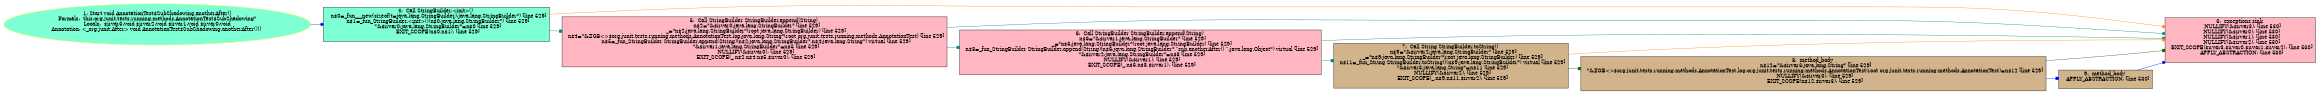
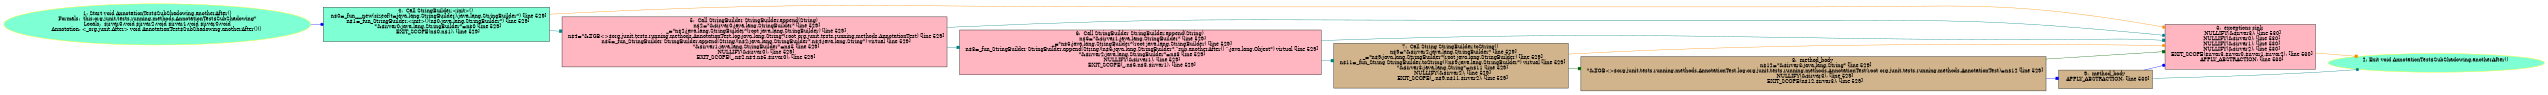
node "2: Exit void AnnotationTest$SubShadowing.anotherAfter()": added
